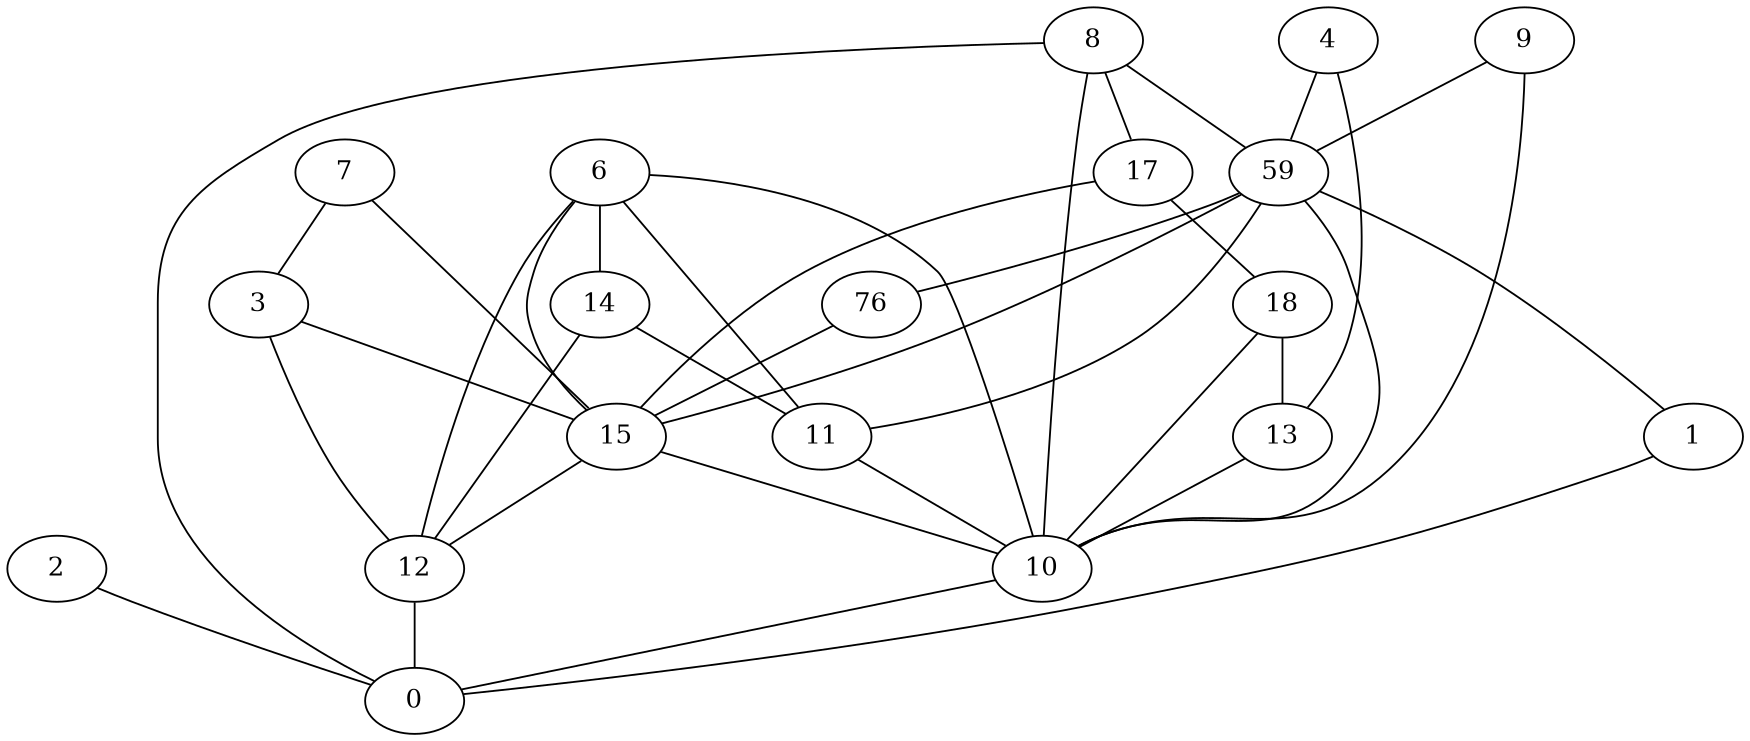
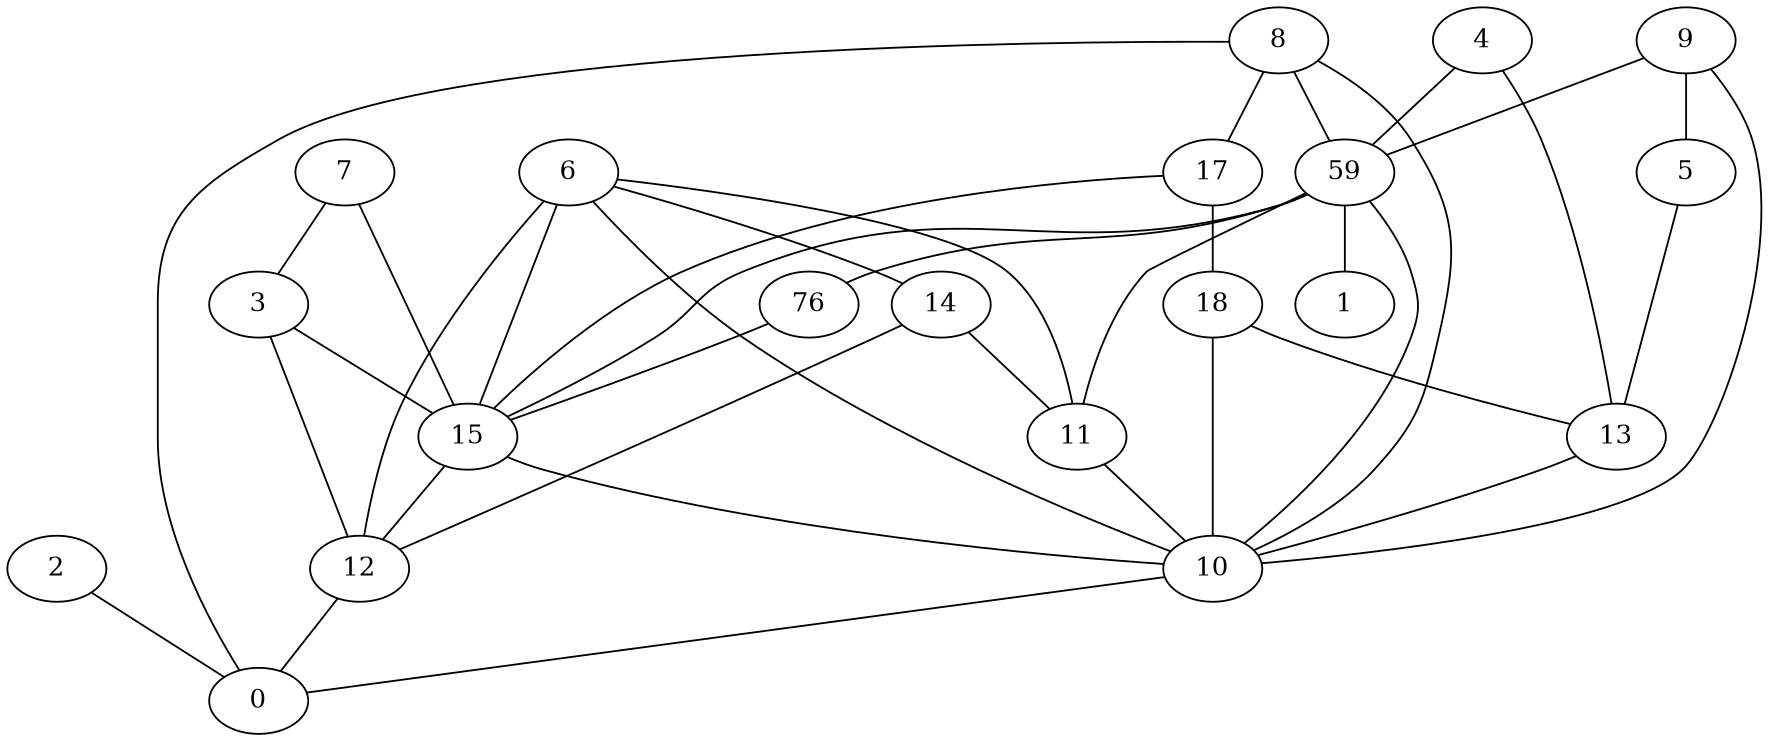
node "5": added
edge "1" -- "0": removed
